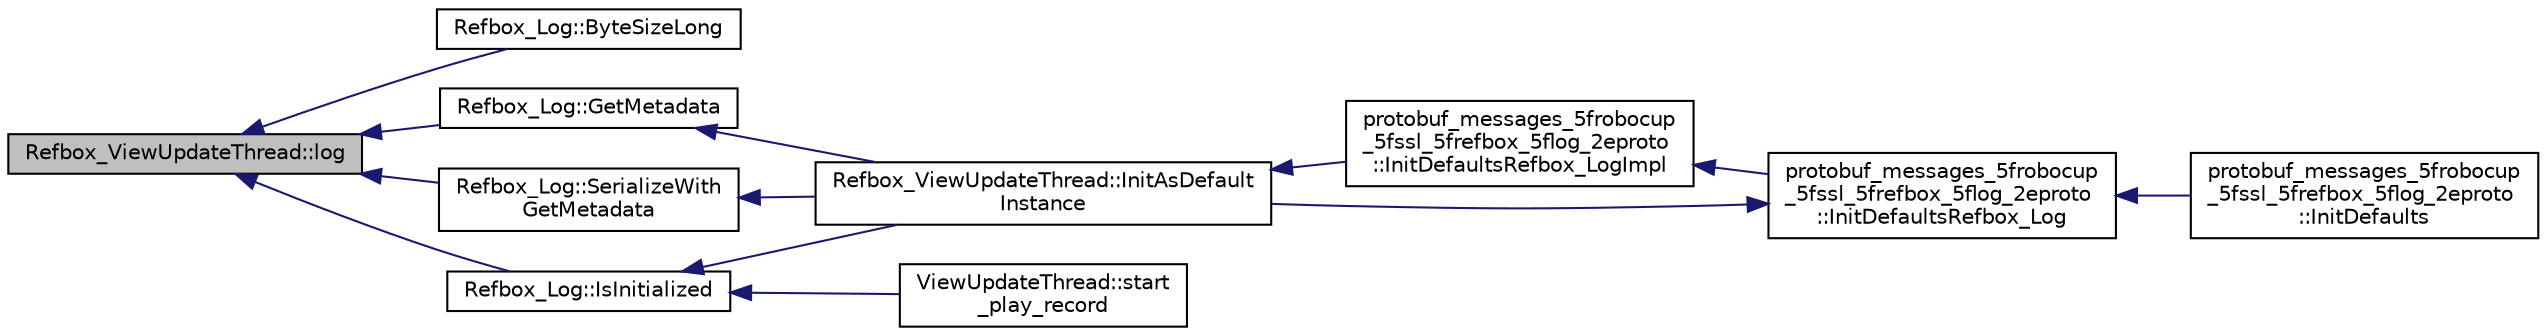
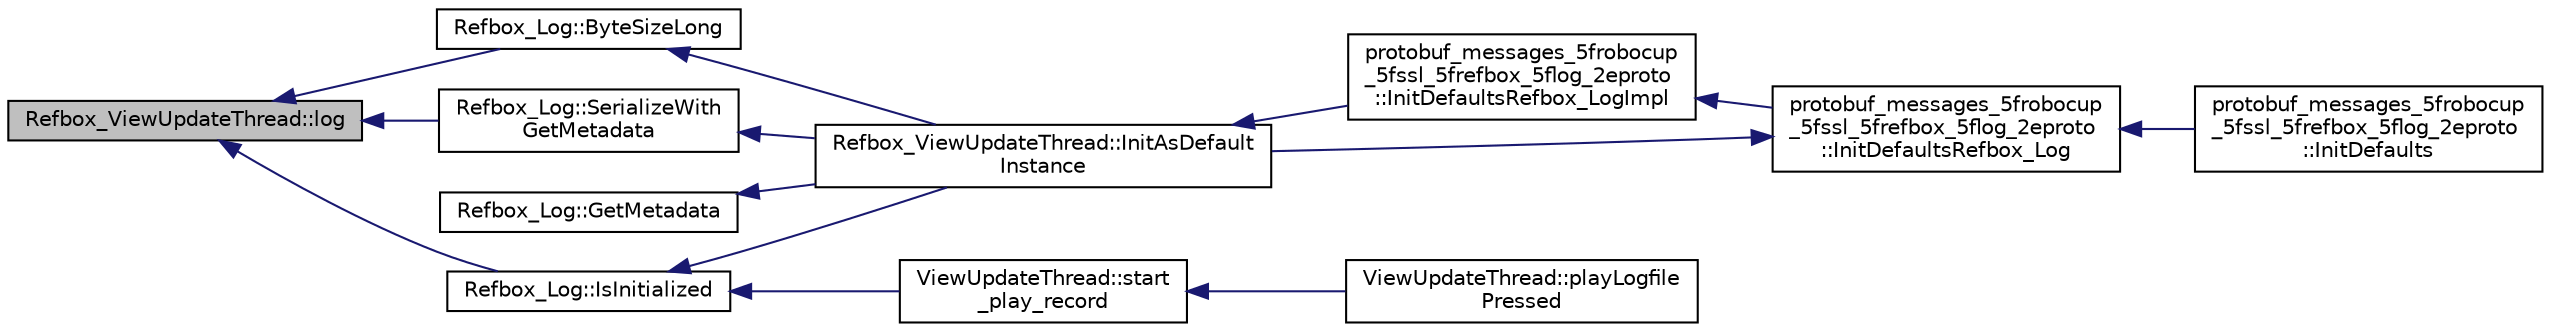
edge "Refbox_ViewUpdateThread::InitAsDefault Instance" -> "Refbox_Log::ByteSizeLong": added
edge "Refbox_Log::GetMetadata" -> "Refbox_ViewUpdateThread::log": removed
node "ViewUpdateThread::playLogfile Pressed": added
